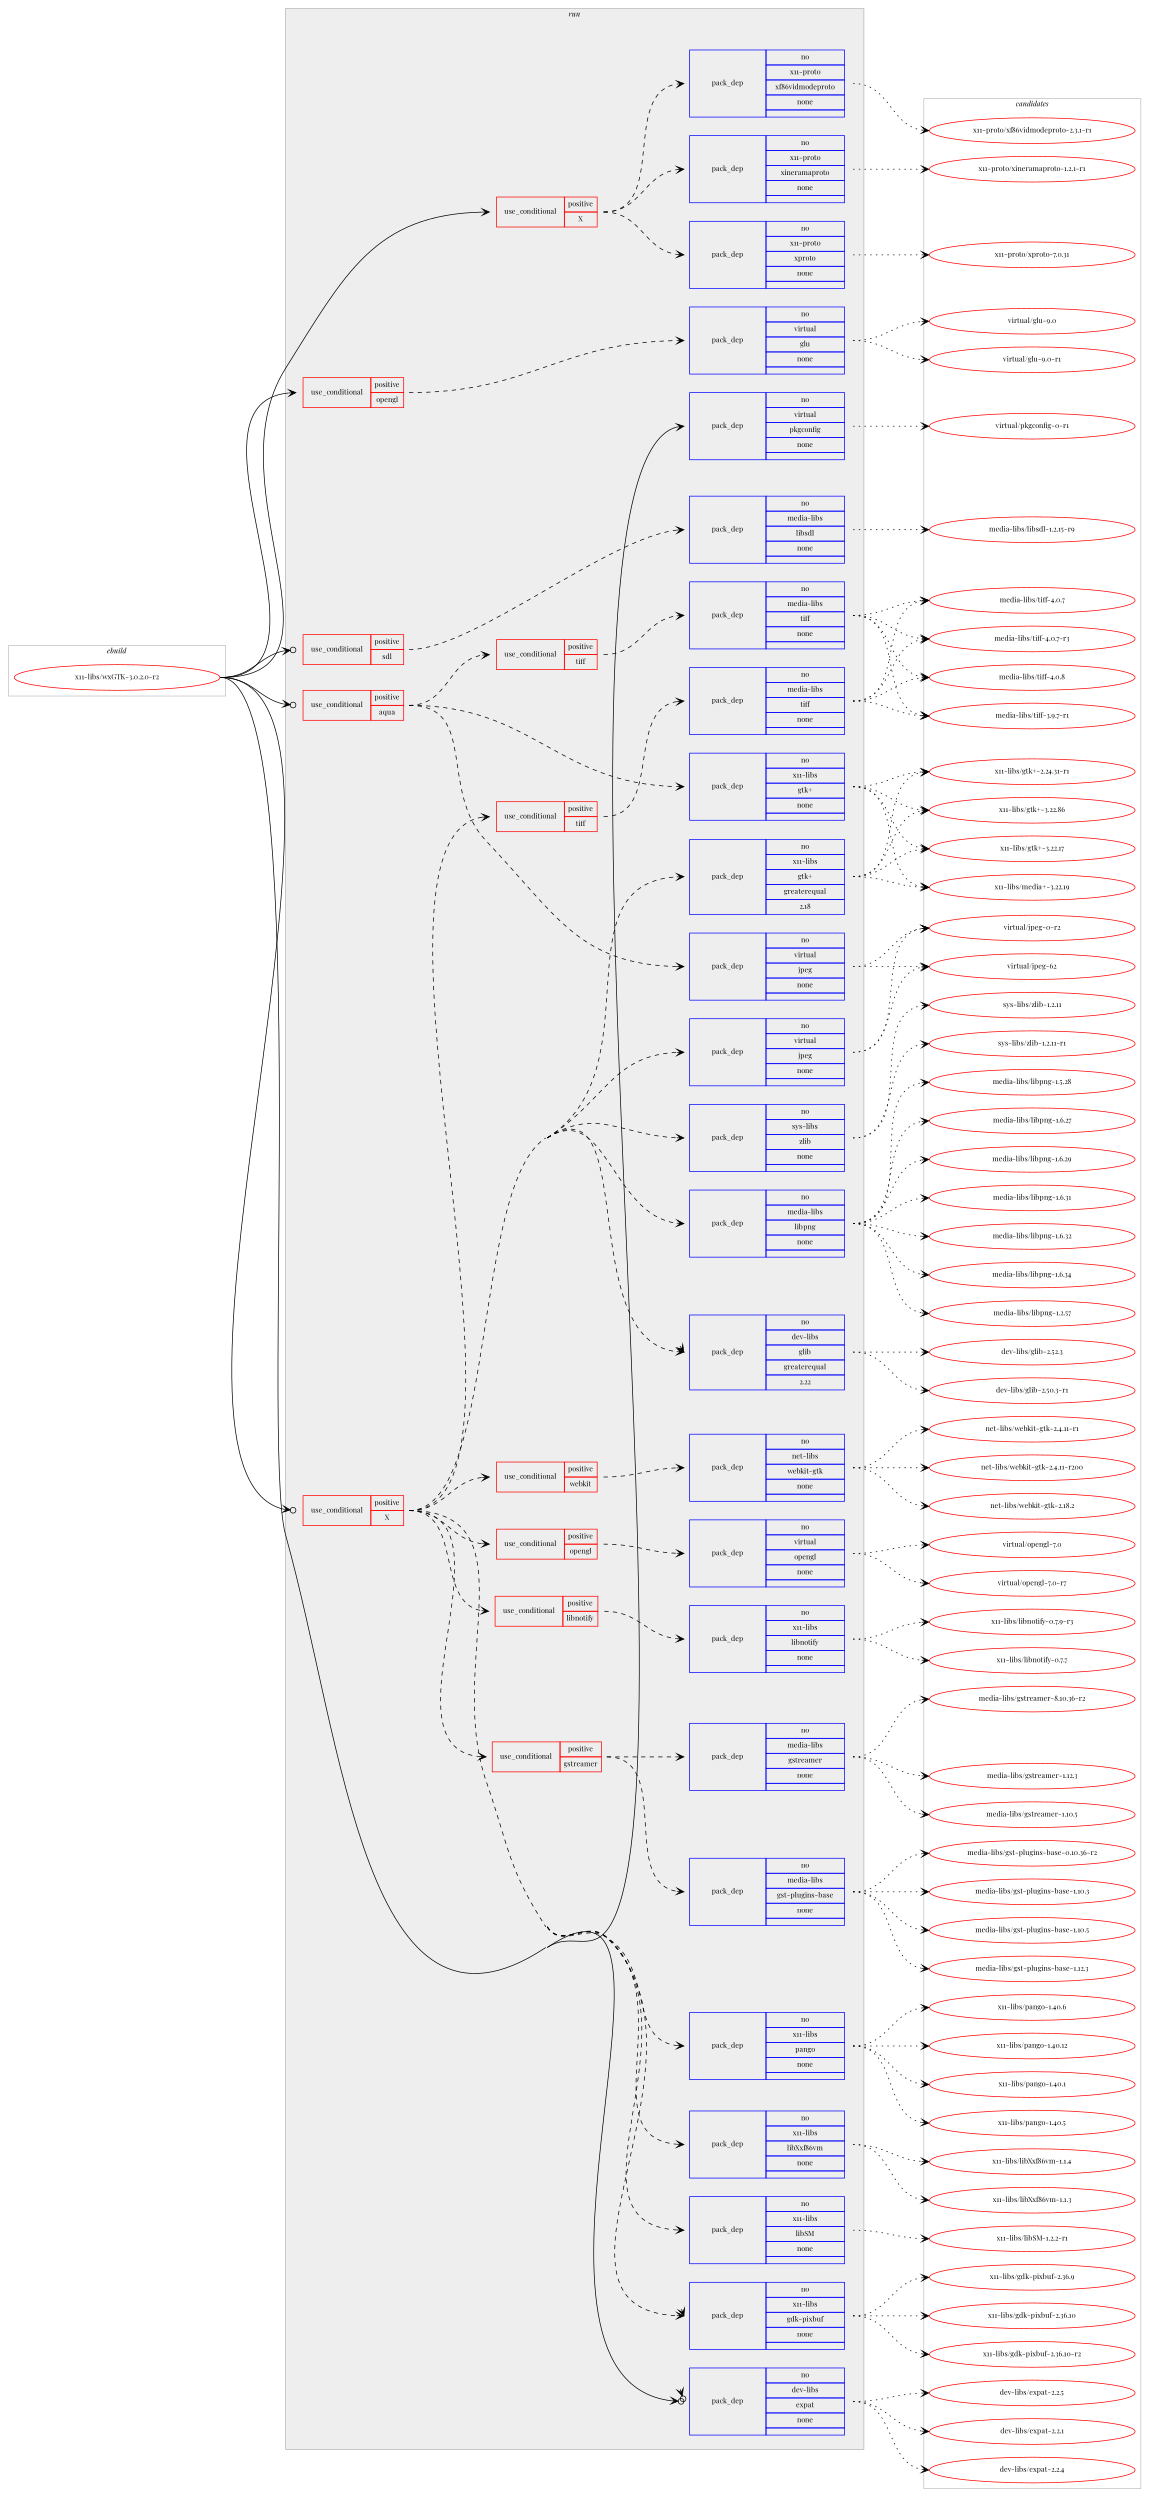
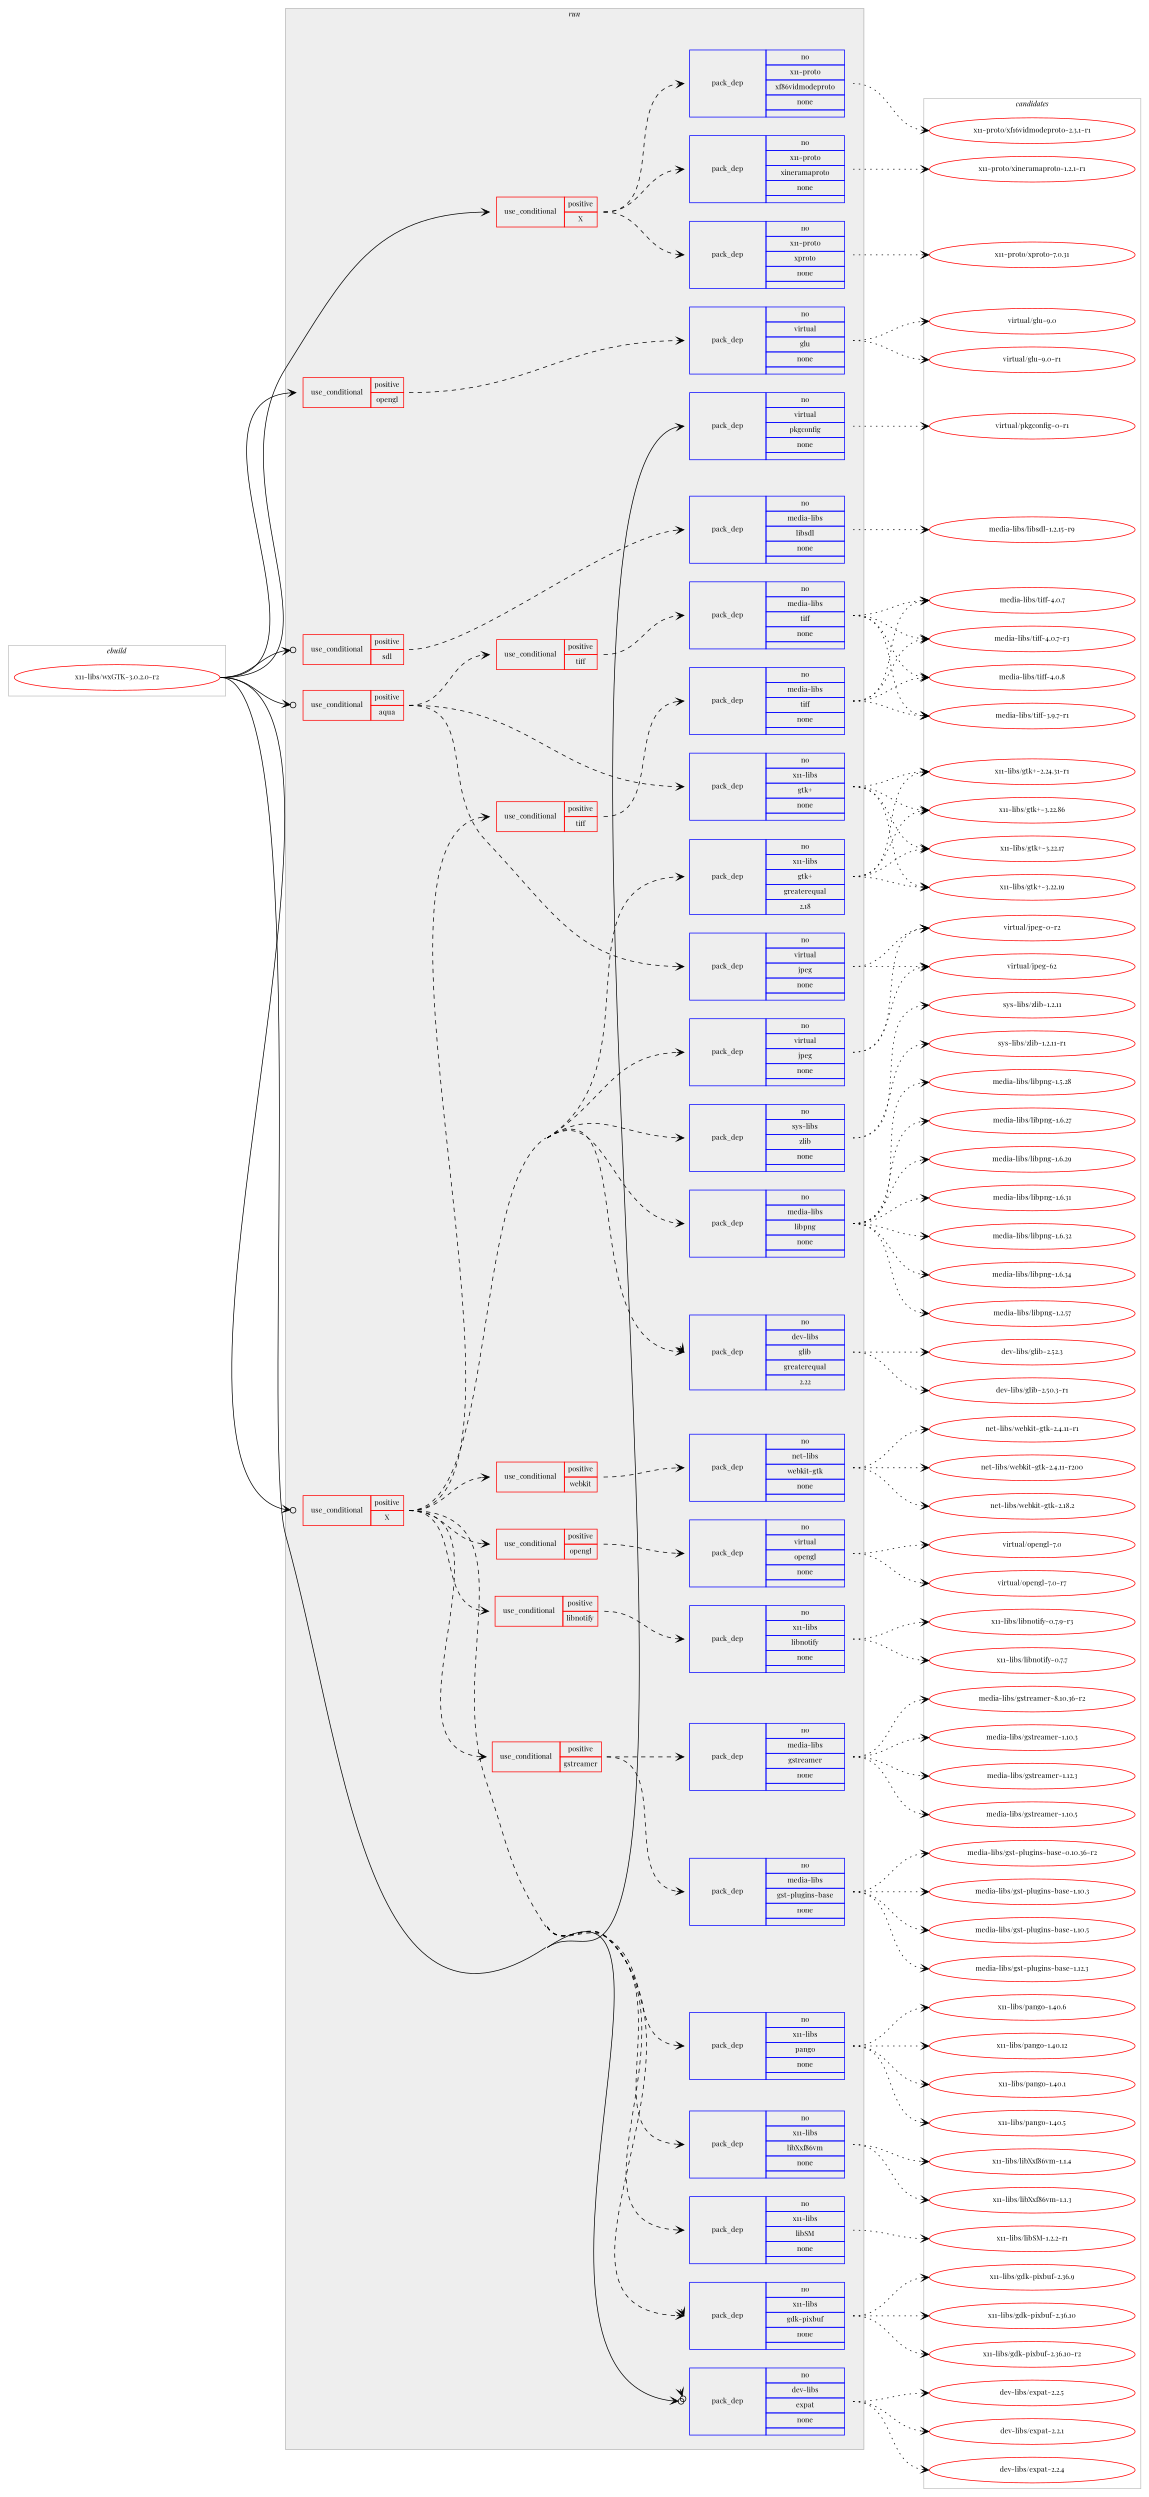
node "x11-proto/xf86vidmodeproto-2.3.1-r1": label "x11-proto/xf86vidmodeproto-2.3.1-r1" -> "x11-proto/xf16vidmodeproto-2.3.1-r1"
node "x11-libs/media+-3.22.19": label "x11-libs/media+-3.22.19" -> "x11-libs/gtk+-3.22.19"
node "media-libs/gstreamer-1.10.3": added
